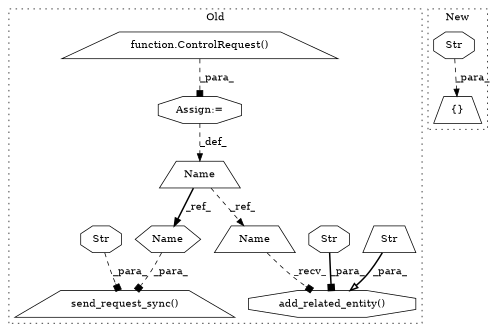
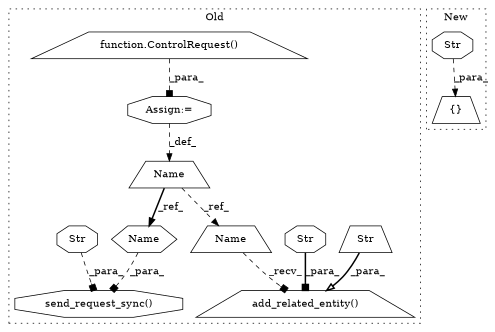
node "send_request_sync()": shape trapezium -> octagon
node "add_related_entity()": shape octagon -> trapezium
